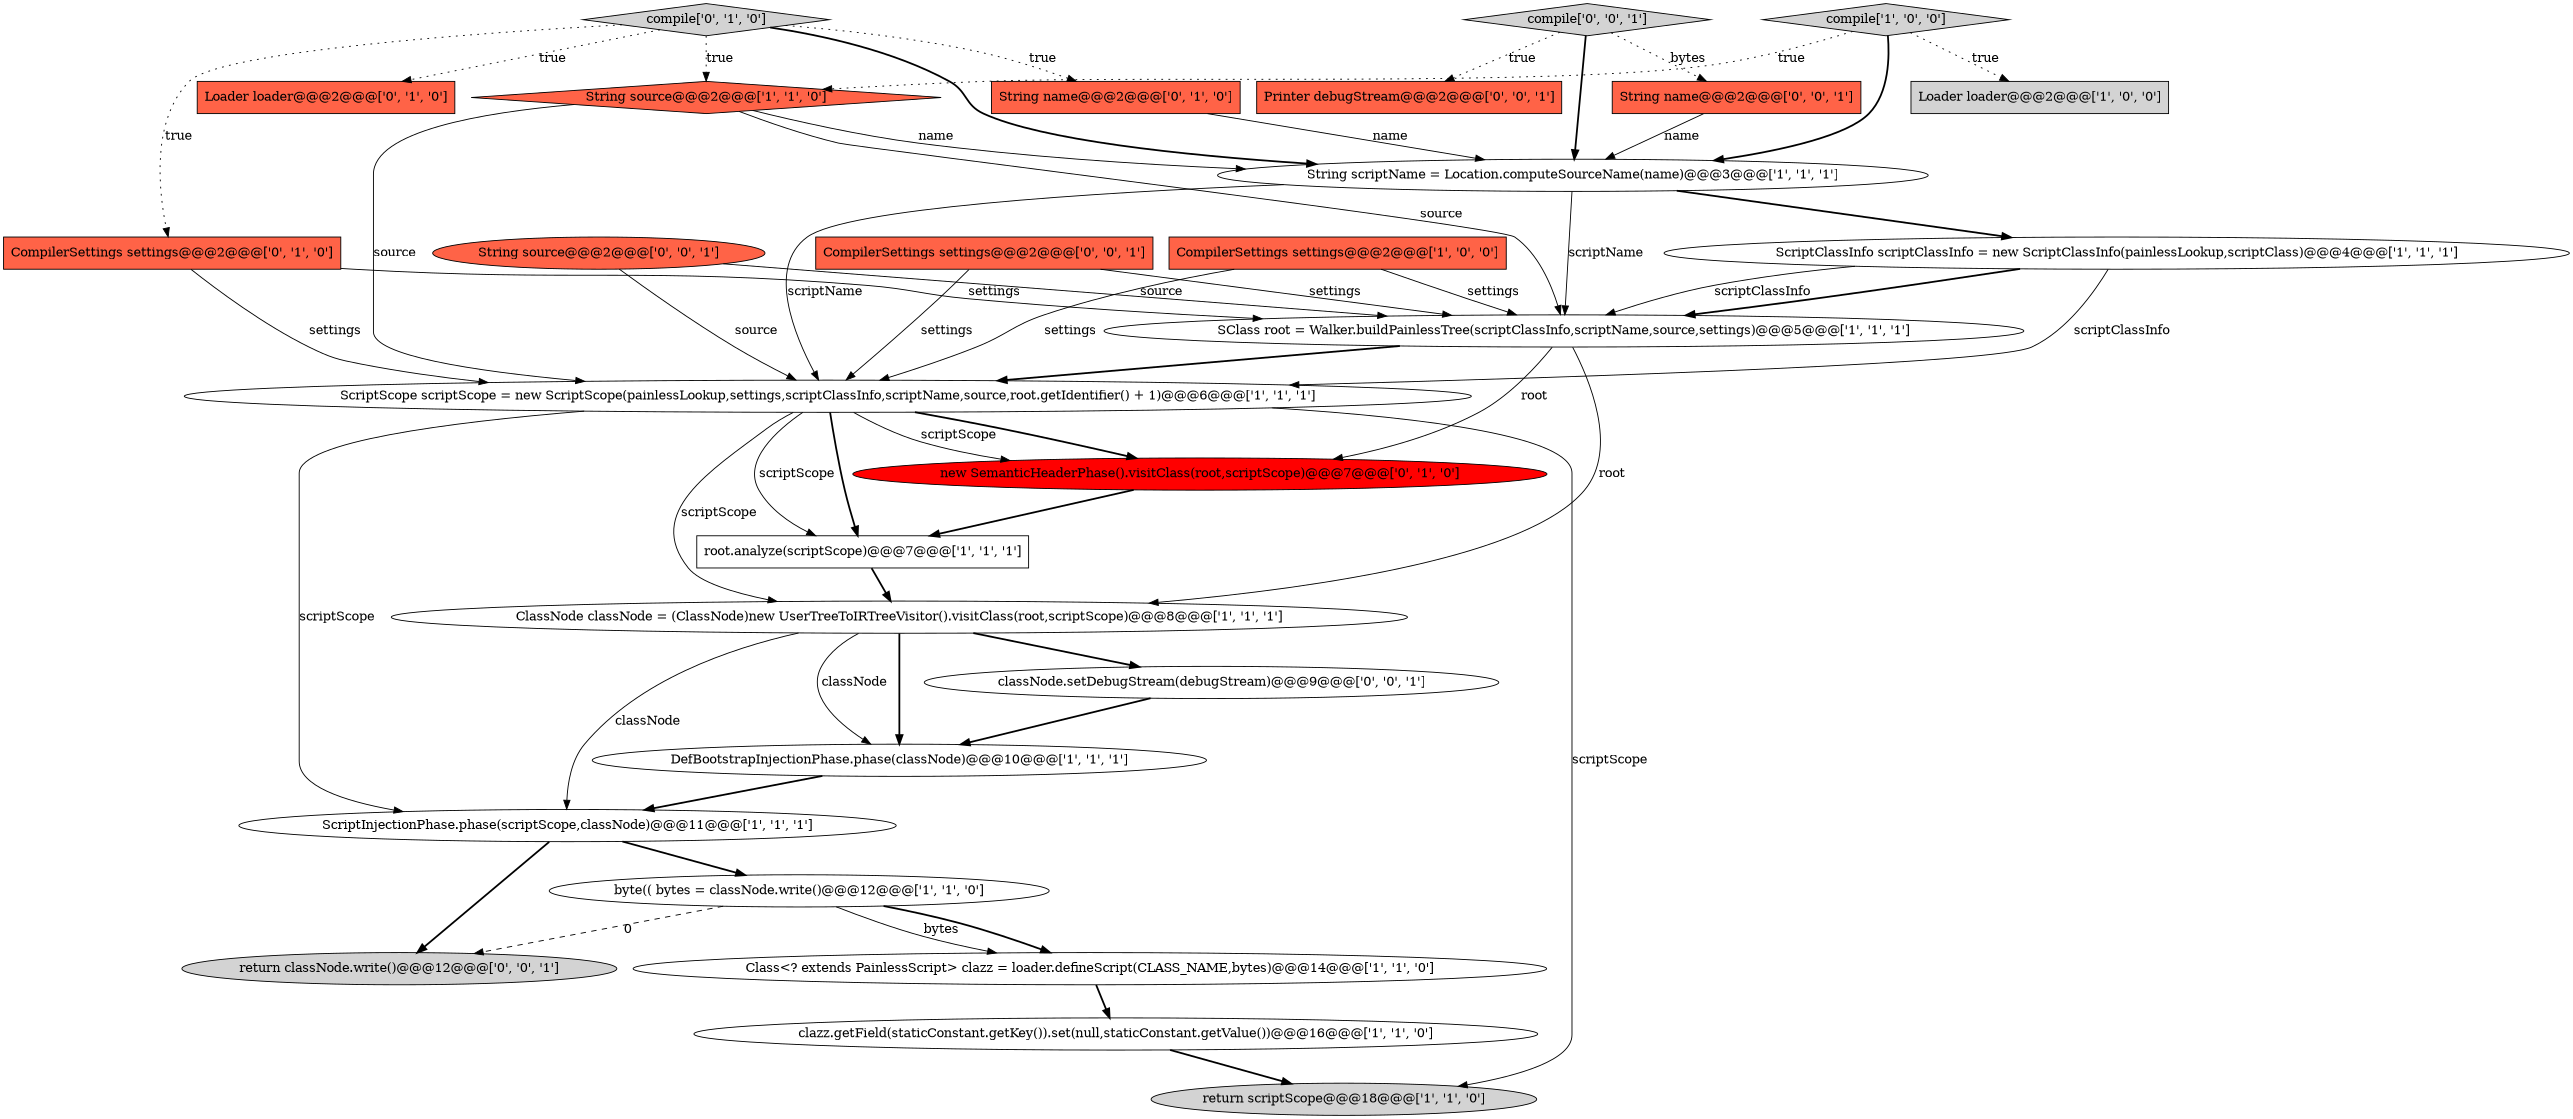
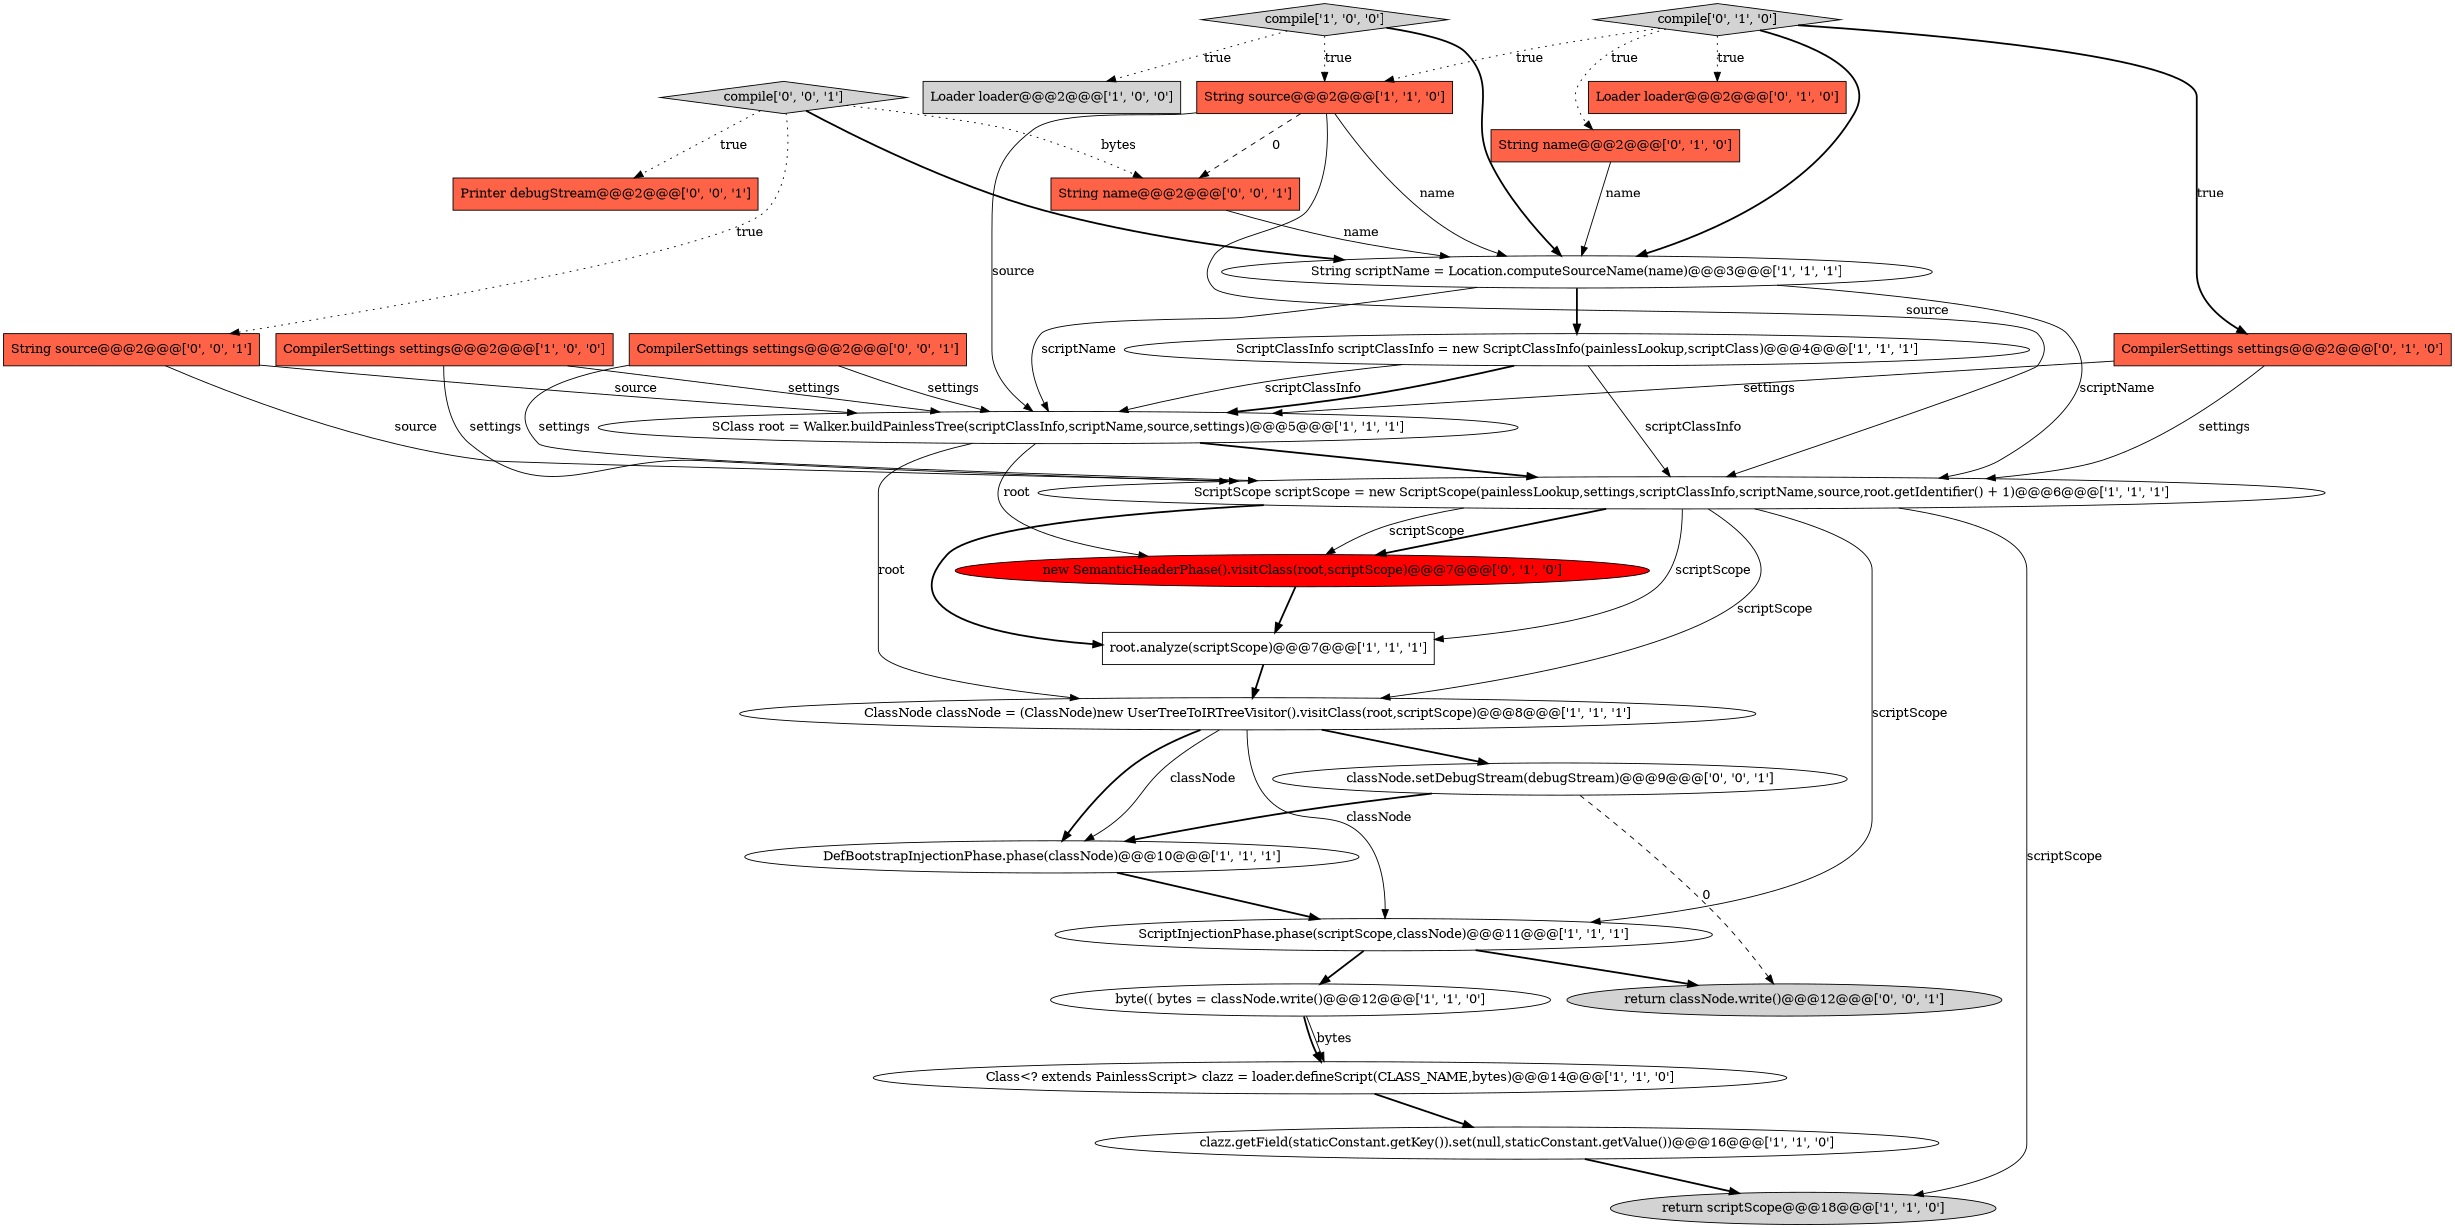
edge "compile['0', '1', '0']" -> "CompilerSettings settings@@@2@@@['0', '1', '0']": style dotted -> bold
node "String source@@@2@@@['1', '1', '0']": shape diamond -> box
edge "String source@@@2@@@['1', '1', '0']" -> "String name@@@2@@@['0', '0', '1']": added, label "0"
node "String source@@@2@@@['0', '0', '1']": shape ellipse -> box
edge "compile['0', '0', '1']" -> "String source@@@2@@@['0', '0', '1']": added, label "true"
edge "byte(( bytes = classNode.write()@@@12@@@['1', '1', '0']" -> "return classNode.write()@@@12@@@['0', '0', '1']": now "classNode.setDebugStream(debugStream)@@@9@@@['0', '0', '1']" -> "return classNode.write()@@@12@@@['0', '0', '1']"
